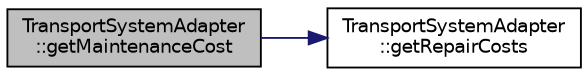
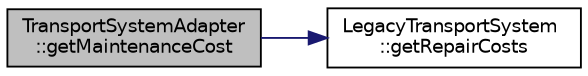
node "TransportSystemAdapter ::getRepairCosts": label "TransportSystemAdapter ::getRepairCosts" -> "LegacyTransportSystem ::getRepairCosts"
